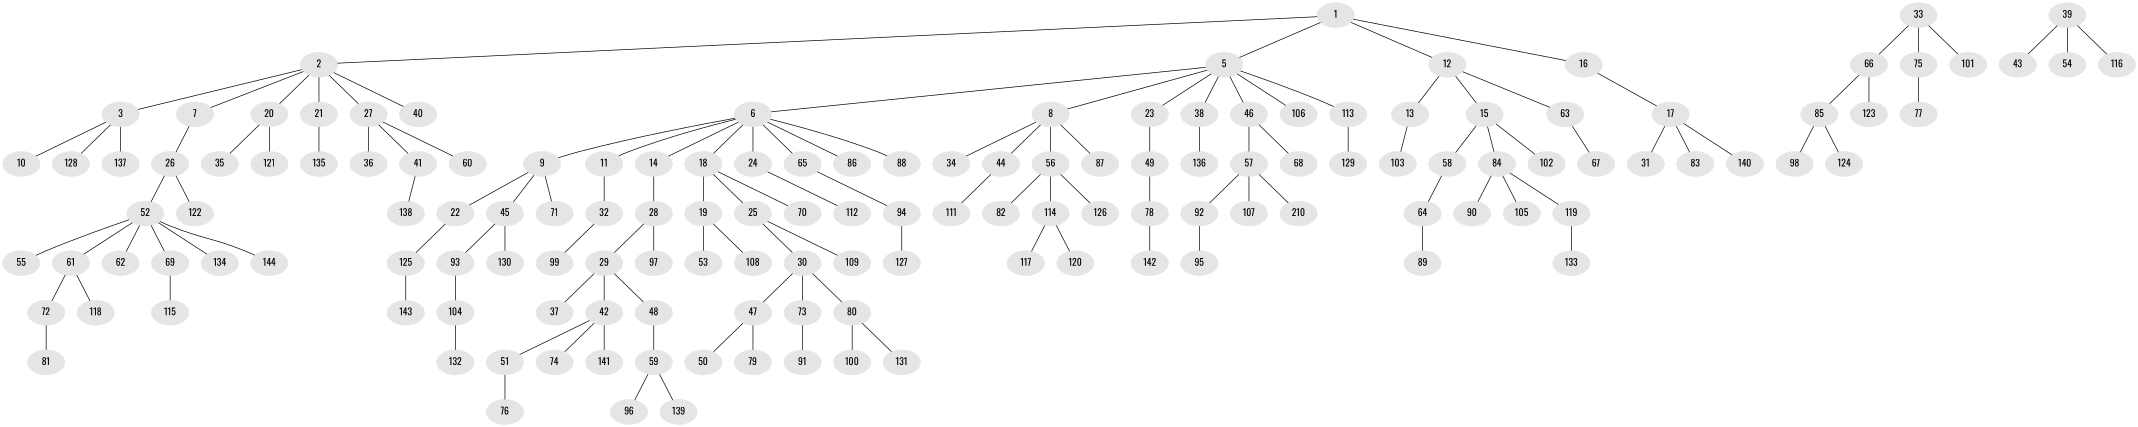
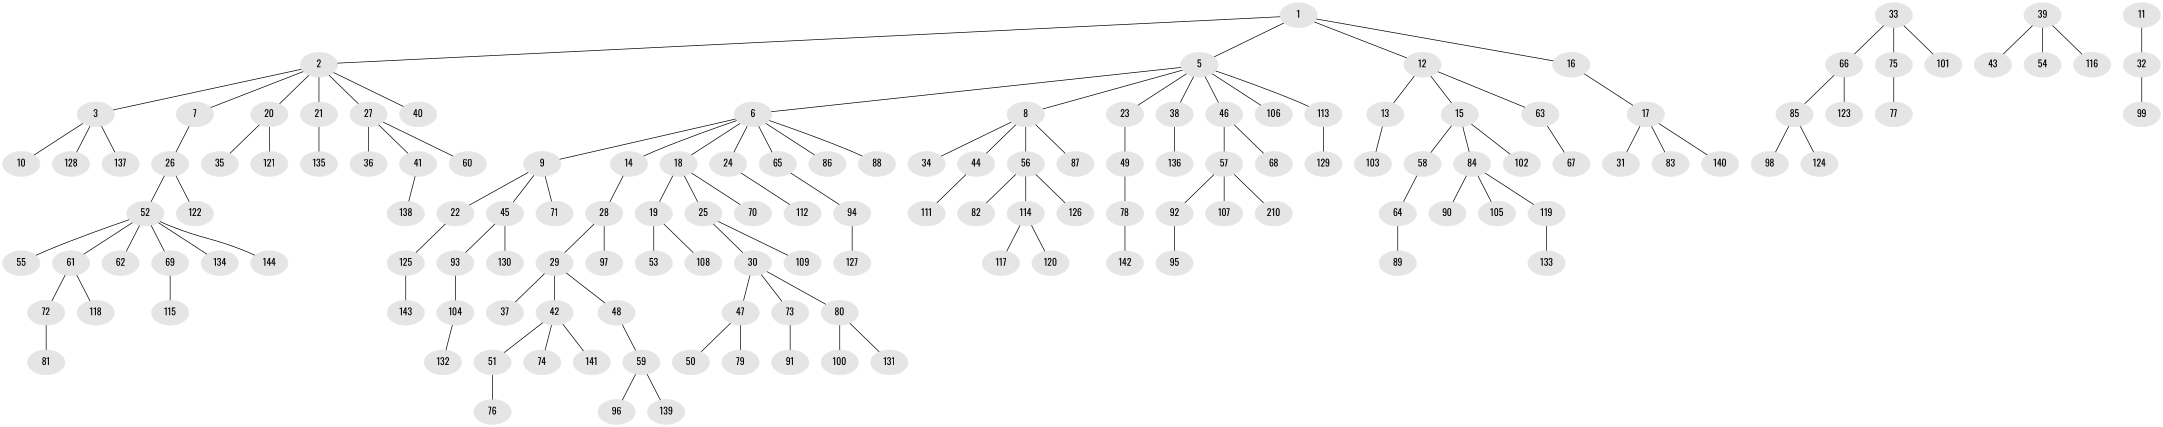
edge "6" -- "11": removed
